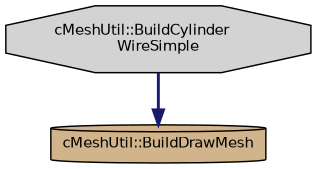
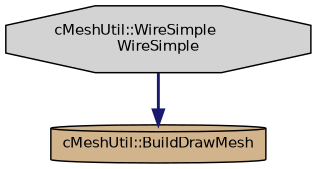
node "cMeshUtil::BuildCylinder WireSimple": label "cMeshUtil::BuildCylinder WireSimple" -> "cMeshUtil::WireSimple WireSimple"
